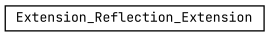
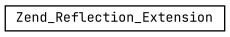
node "Extension_Reflection_Extension": label "Extension_Reflection_Extension" -> "Zend_Reflection_Extension"
